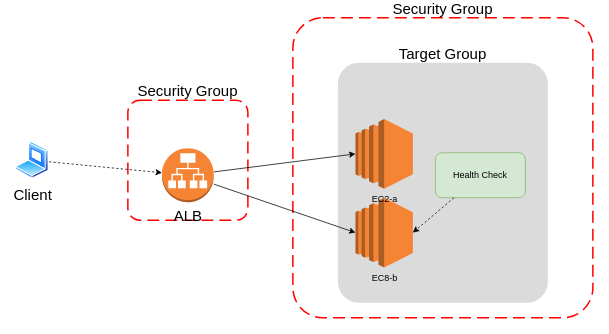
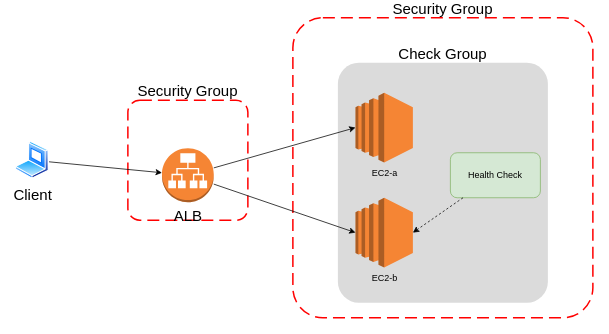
node "Target Group": label "Target Group" -> "Check Group"
node "EC2-a": moved (384, 154) -> (384, 128)
edge "Client" -> "ALB": style dashed -> solid
node "Health Check": moved (480, 175) -> (495, 175)
node "EC8-b": label "EC8-b" -> "EC2-b"
